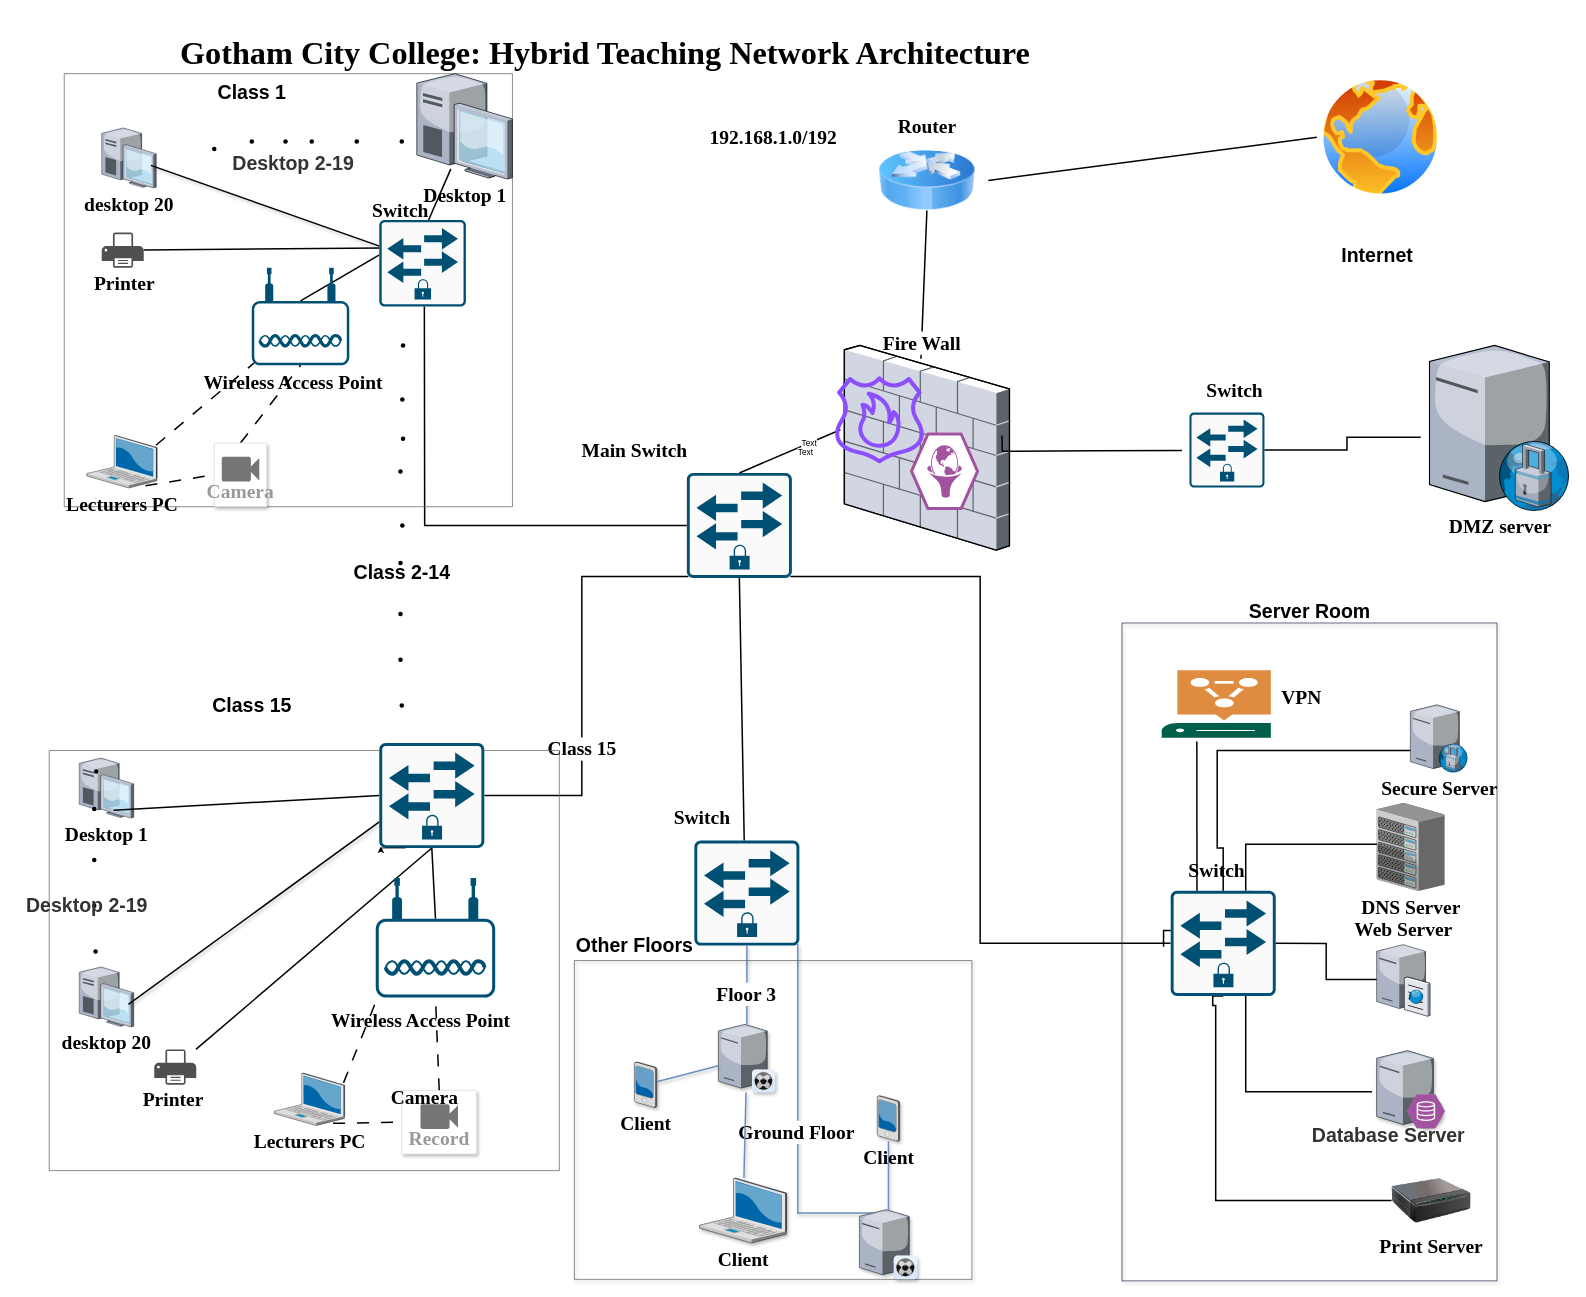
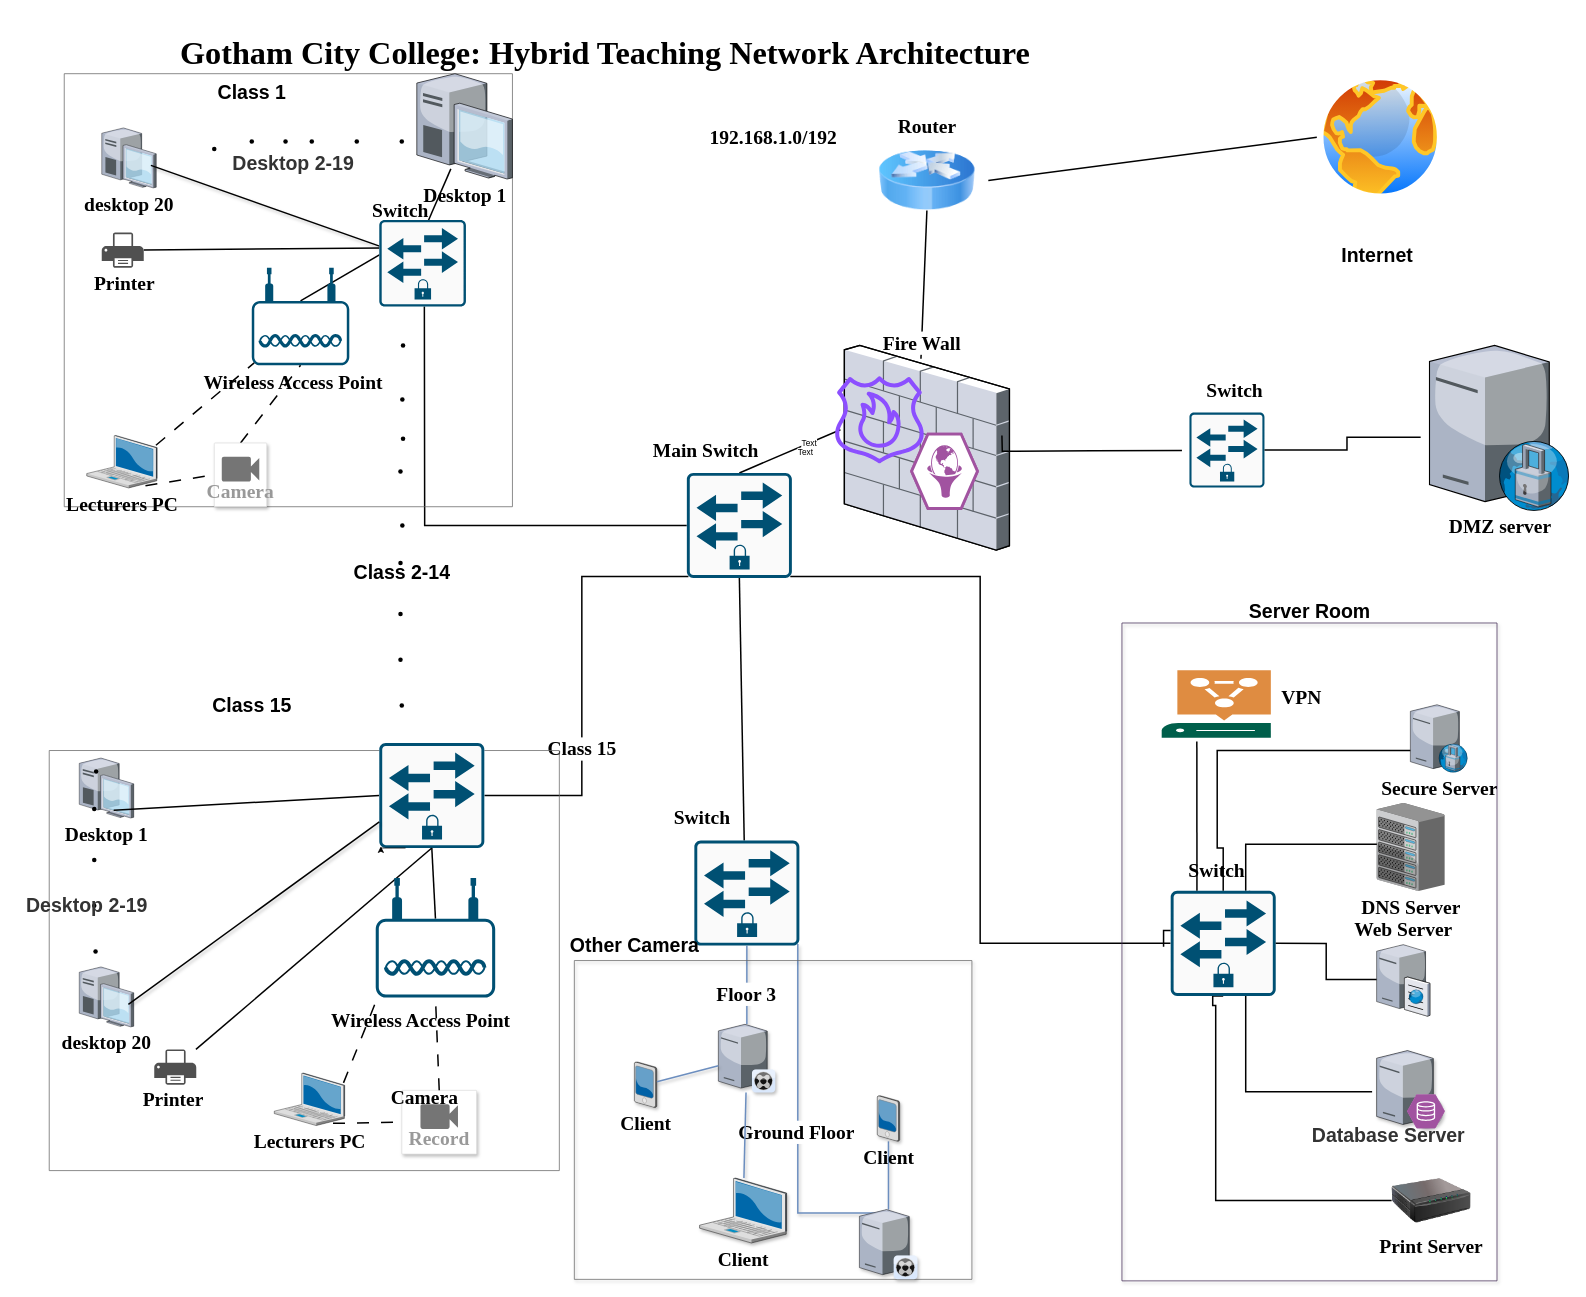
node "Main Switch": moved (634, 450) -> (705, 450)
node "Other Floors": label "Other Floors" -> "Other Camera"
